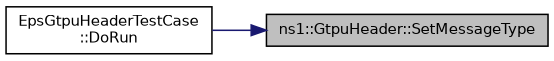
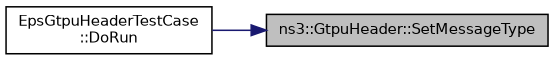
node "ns1::GtpuHeader::SetMessageType": label "ns1::GtpuHeader::SetMessageType" -> "ns3::GtpuHeader::SetMessageType"
